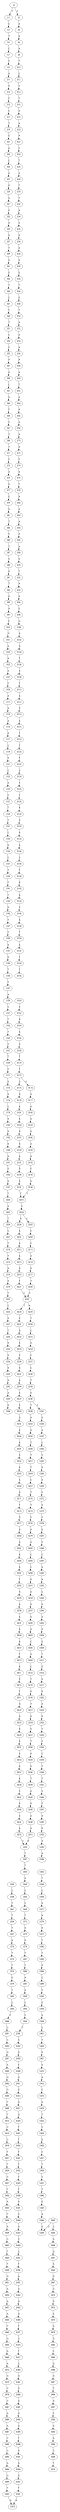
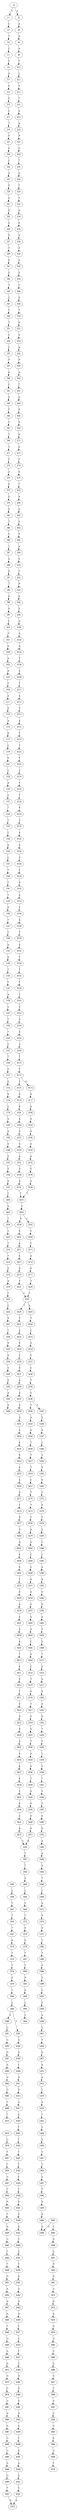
node "S158": added
edge "S359" -> "S362": added, label "G"
edge "S396" -> "S399": now "S385" -> "S399"
edge "S412" -> "S415": removed, label "C"
